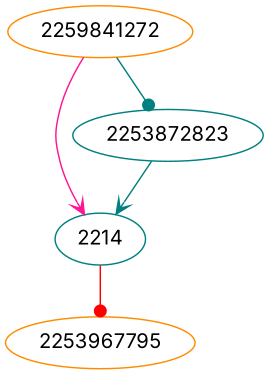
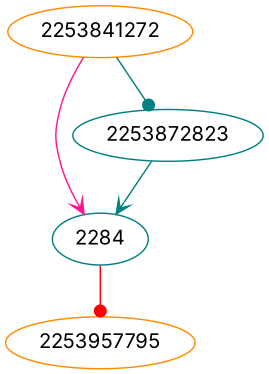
node "2259841272": label "2259841272" -> "2253841272"
node "2214": label "2214" -> "2284"
node "2253967795": label "2253967795" -> "2253957795"
